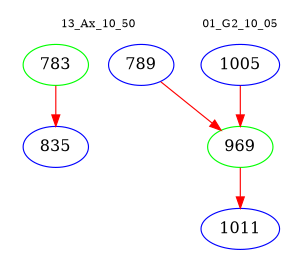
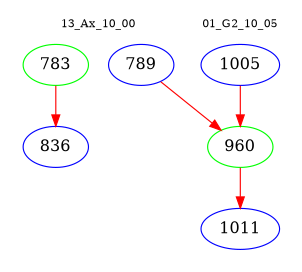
cluster "13_Ax_10_50": label "13_Ax_10_50" -> "13_Ax_10_00"
node "835": label "835" -> "836"
node "969": label "969" -> "960"
